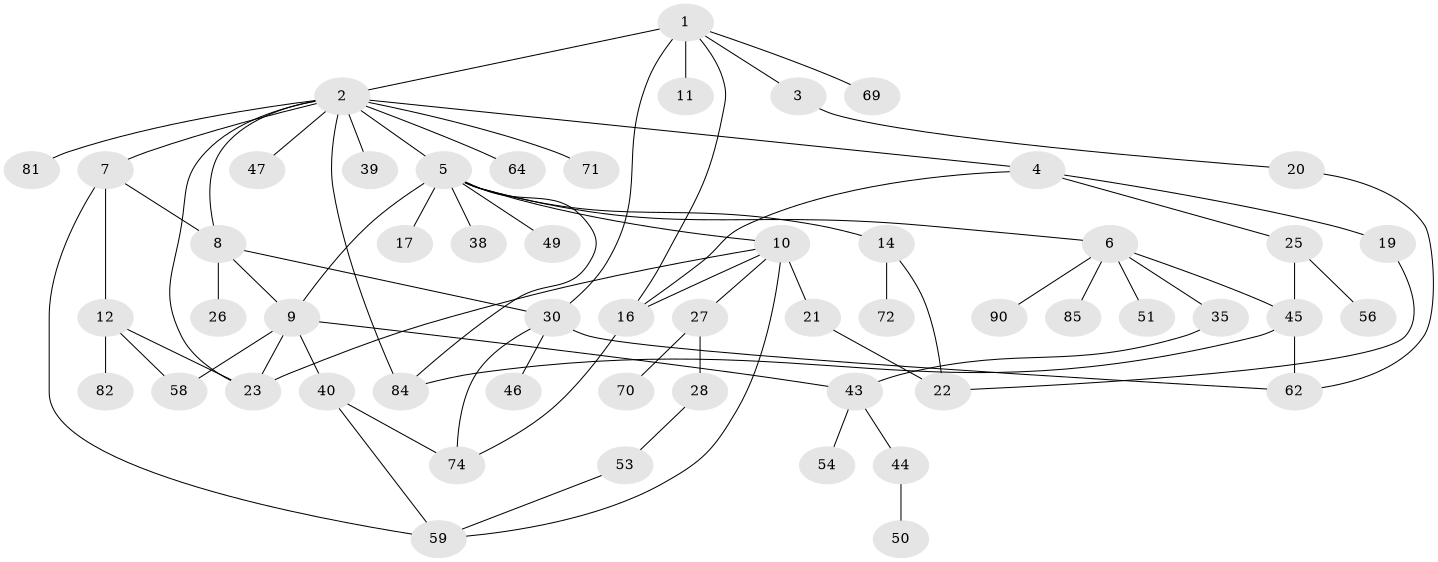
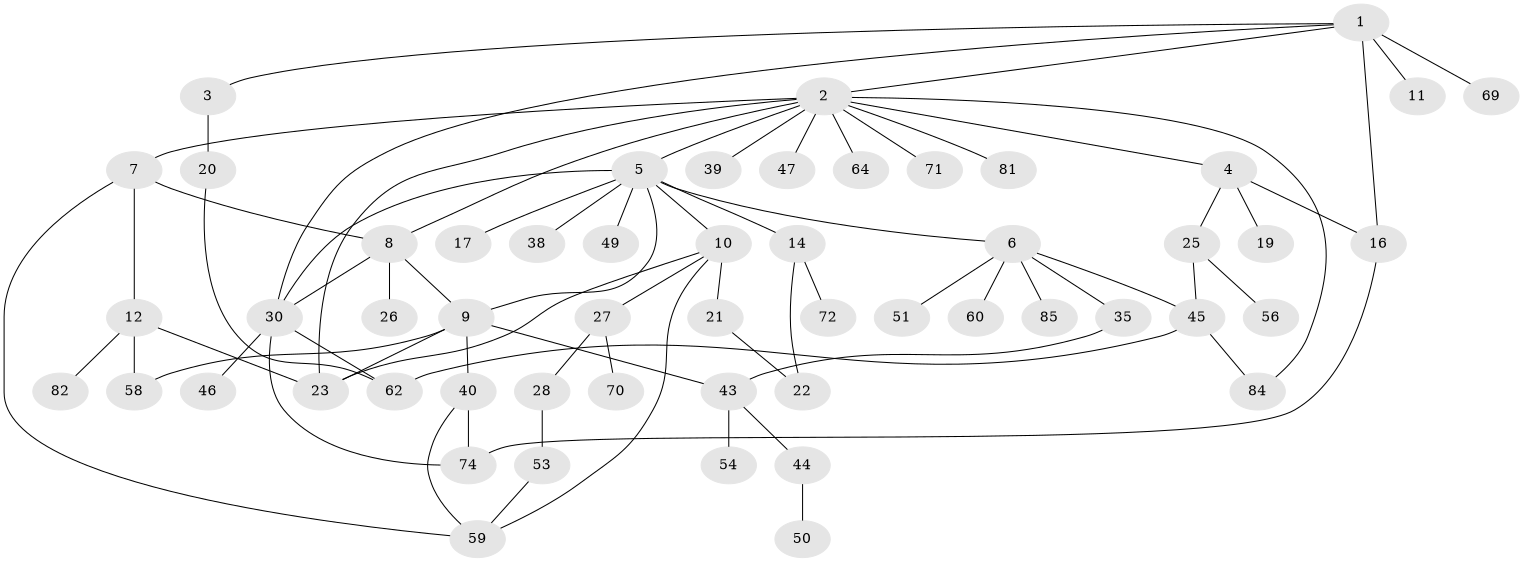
edge "5" -- "84": now "5" -- "30"
edge "10" -- "16": removed
node "90": label "90" -> "60"
edge "19" -- "22": removed
